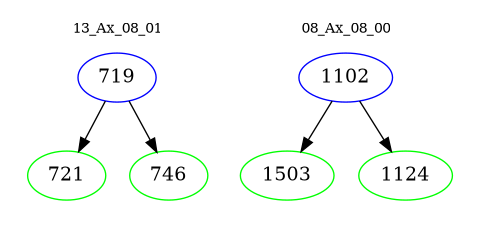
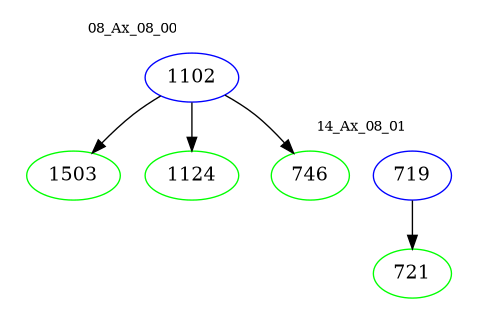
cluster "13_Ax_08_01": label "13_Ax_08_01" -> "14_Ax_08_01"
edge "719" -> "746": now "1102" -> "746"
